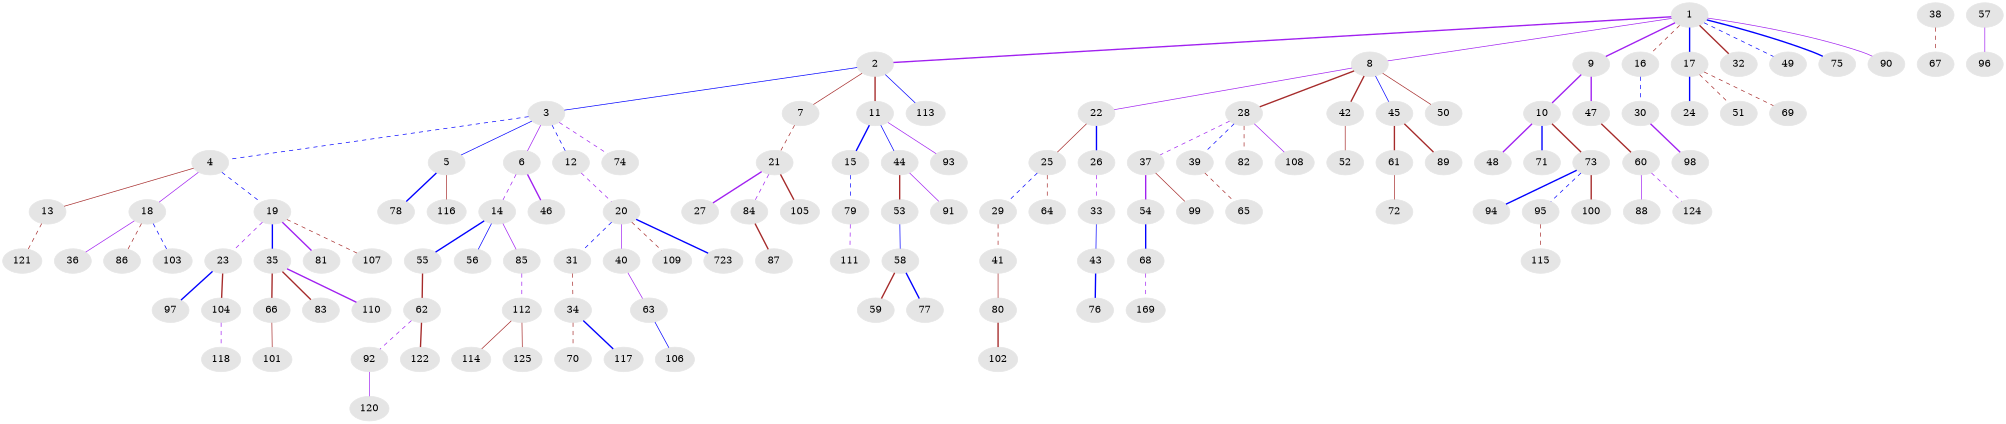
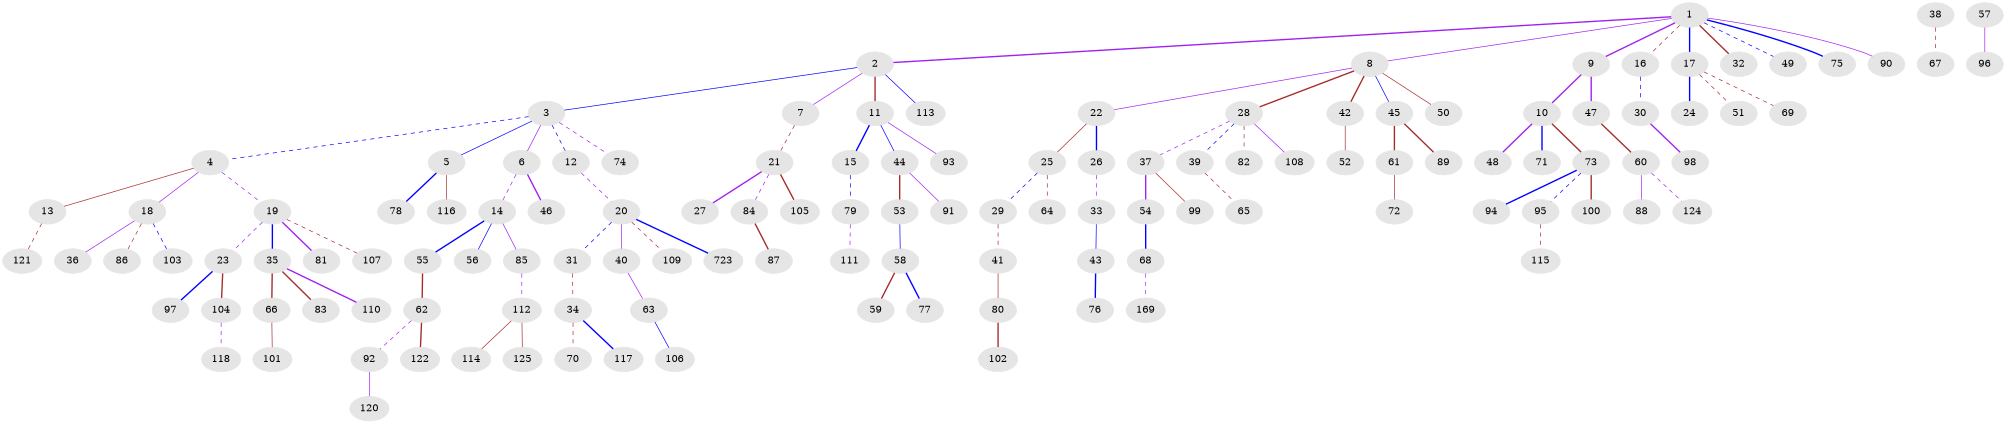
edge "2" -- "7": color brown -> purple
edge "4" -- "19": color blue -> purple
